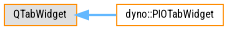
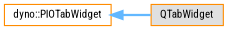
edge "dyno::PIOTabWidget" -> "QTabWidget": reversed
